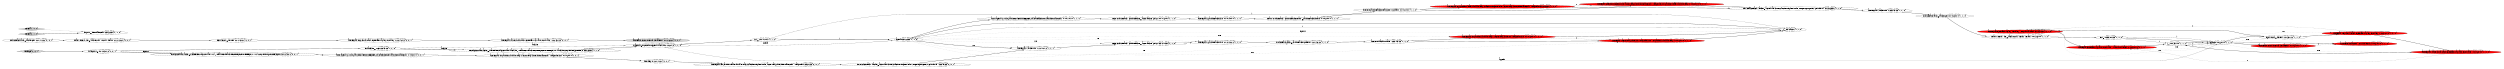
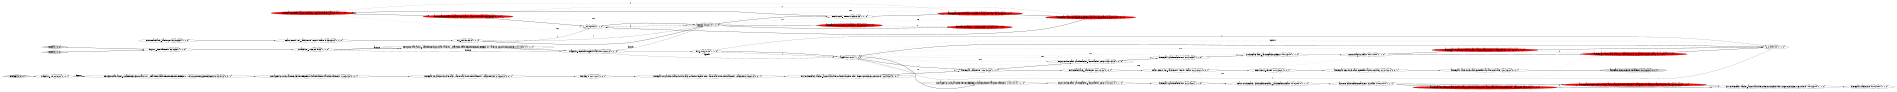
edge "assertEquals(1,batches.size())@@@24@@@['1', '1', '0']" -> "ProducerBatch batch = batches.get(0)@@@25@@@['1', '1', '0']": removed
edge "testFull['1', '0', '0']" -> "long now = time.milliseconds()@@@3@@@['1', '1', '0']": style dashed -> bold
edge "int lingerMs = 10@@@3@@@['0', '0', '1']" -> "int batchSize = 1025@@@4@@@['1', '1', '0']": now "long now = time.milliseconds()@@@3@@@['1', '1', '0']" -> "int batchSize = 1025@@@4@@@['1', '1', '0']"
edge "i < appends@@@8@@@['1', '1', '0']" -> "assertTrue(batch.isWritable())@@@14@@@['1', '1', '0']": added, label "true"
edge "assertEquals(1,batches.size())@@@10@@@['1', '1', '1']" -> "ProducerBatch batch = batches.get(0)@@@11@@@['0', '0', '1']": added
